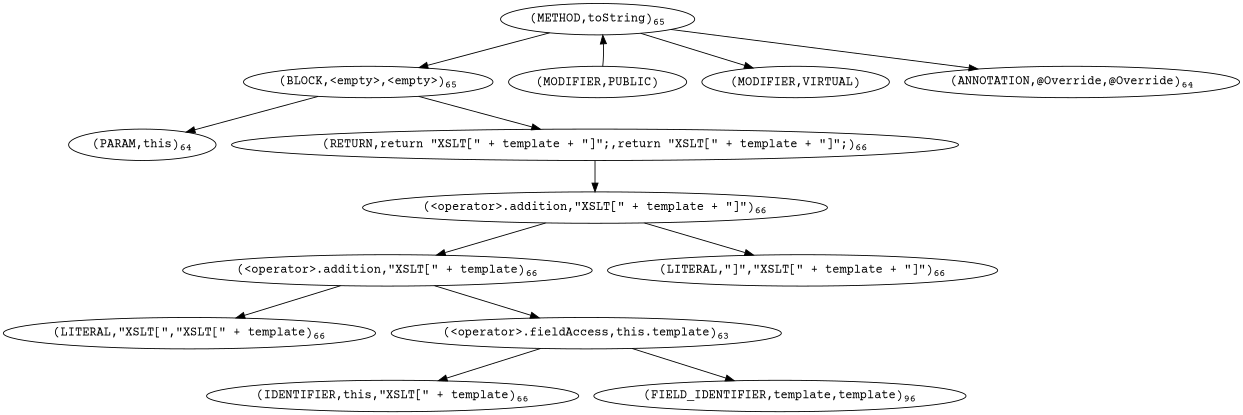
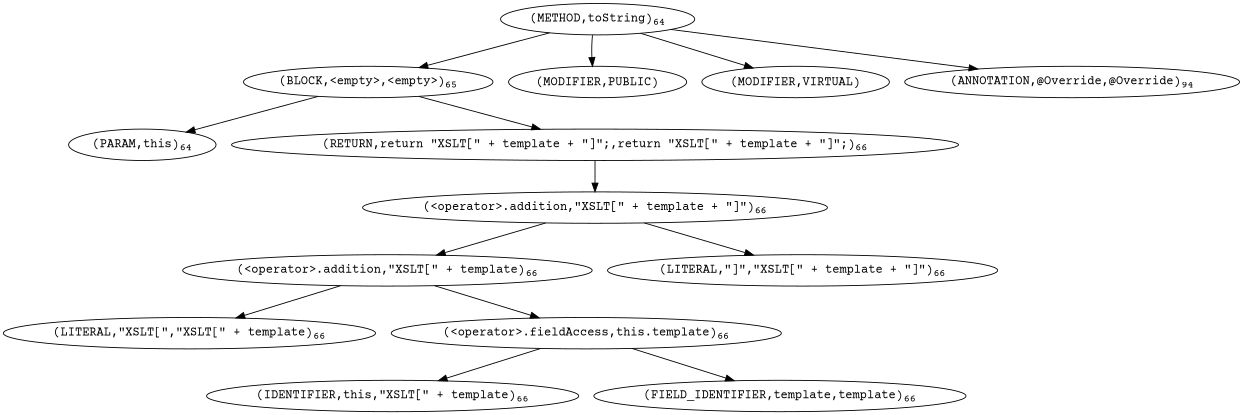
node "(METHOD,toString)": text "65" -> "64"
edge "(MODIFIER,PUBLIC)" -> "(METHOD,toString)": reversed
node "(ANNOTATION,@Override,@Override)": text "64" -> "94"
node "(<operator>.fieldAccess,this.template)": text "63" -> "66"
node "(FIELD_IDENTIFIER,template,template)": text "96" -> "66"
